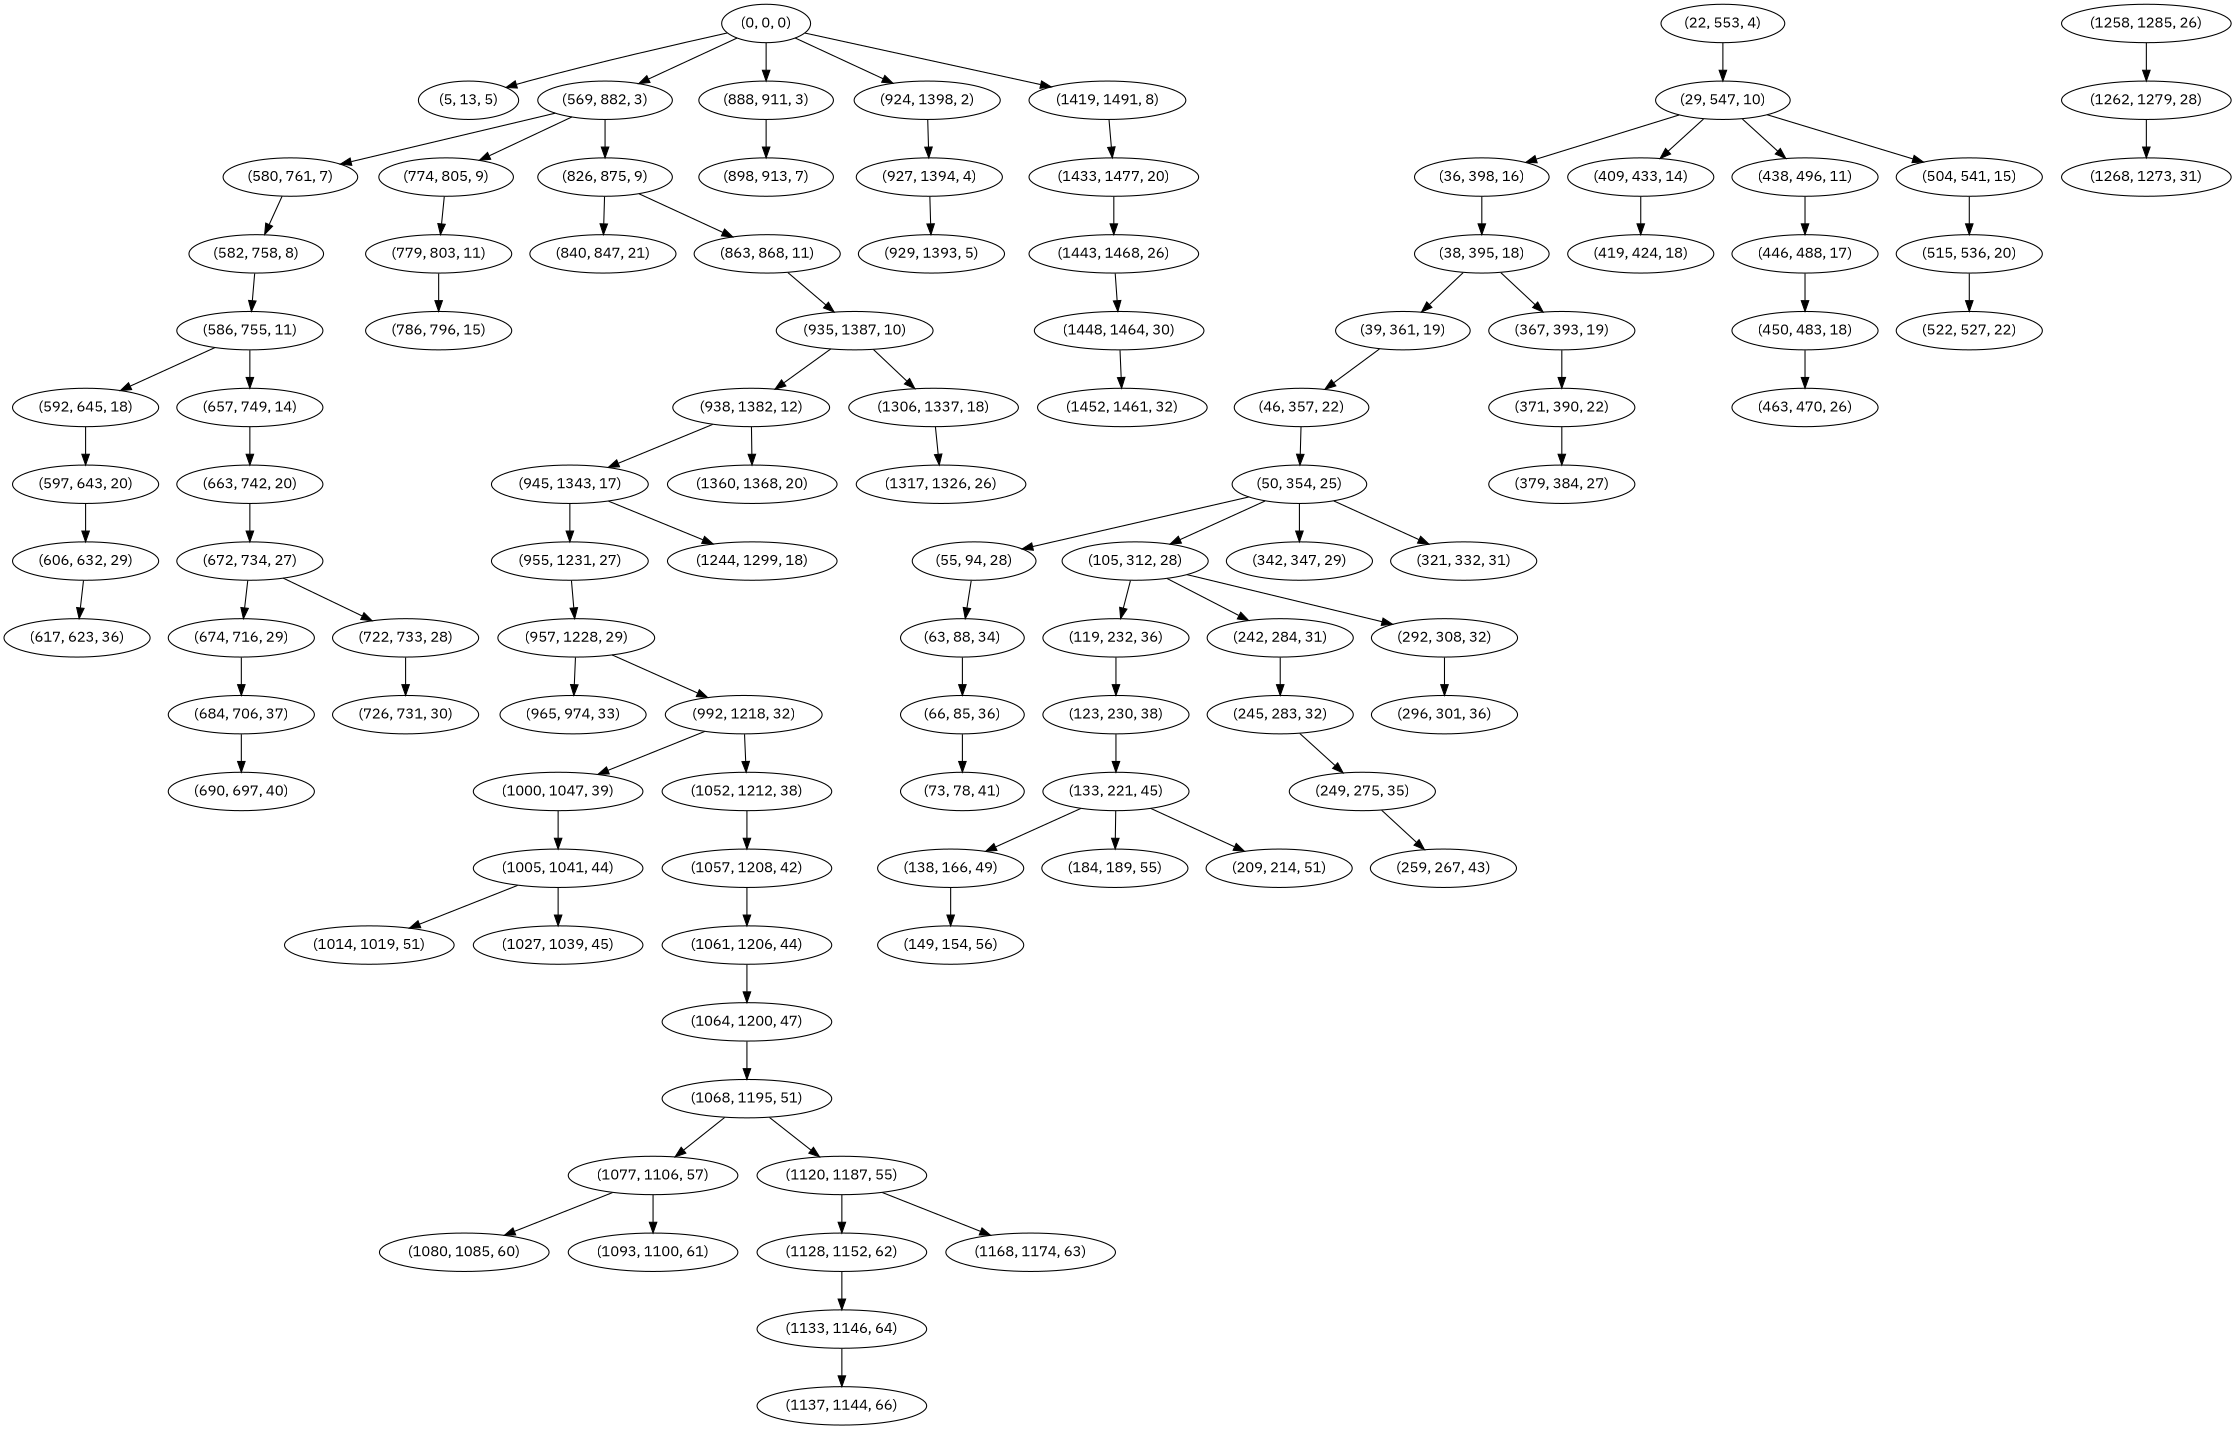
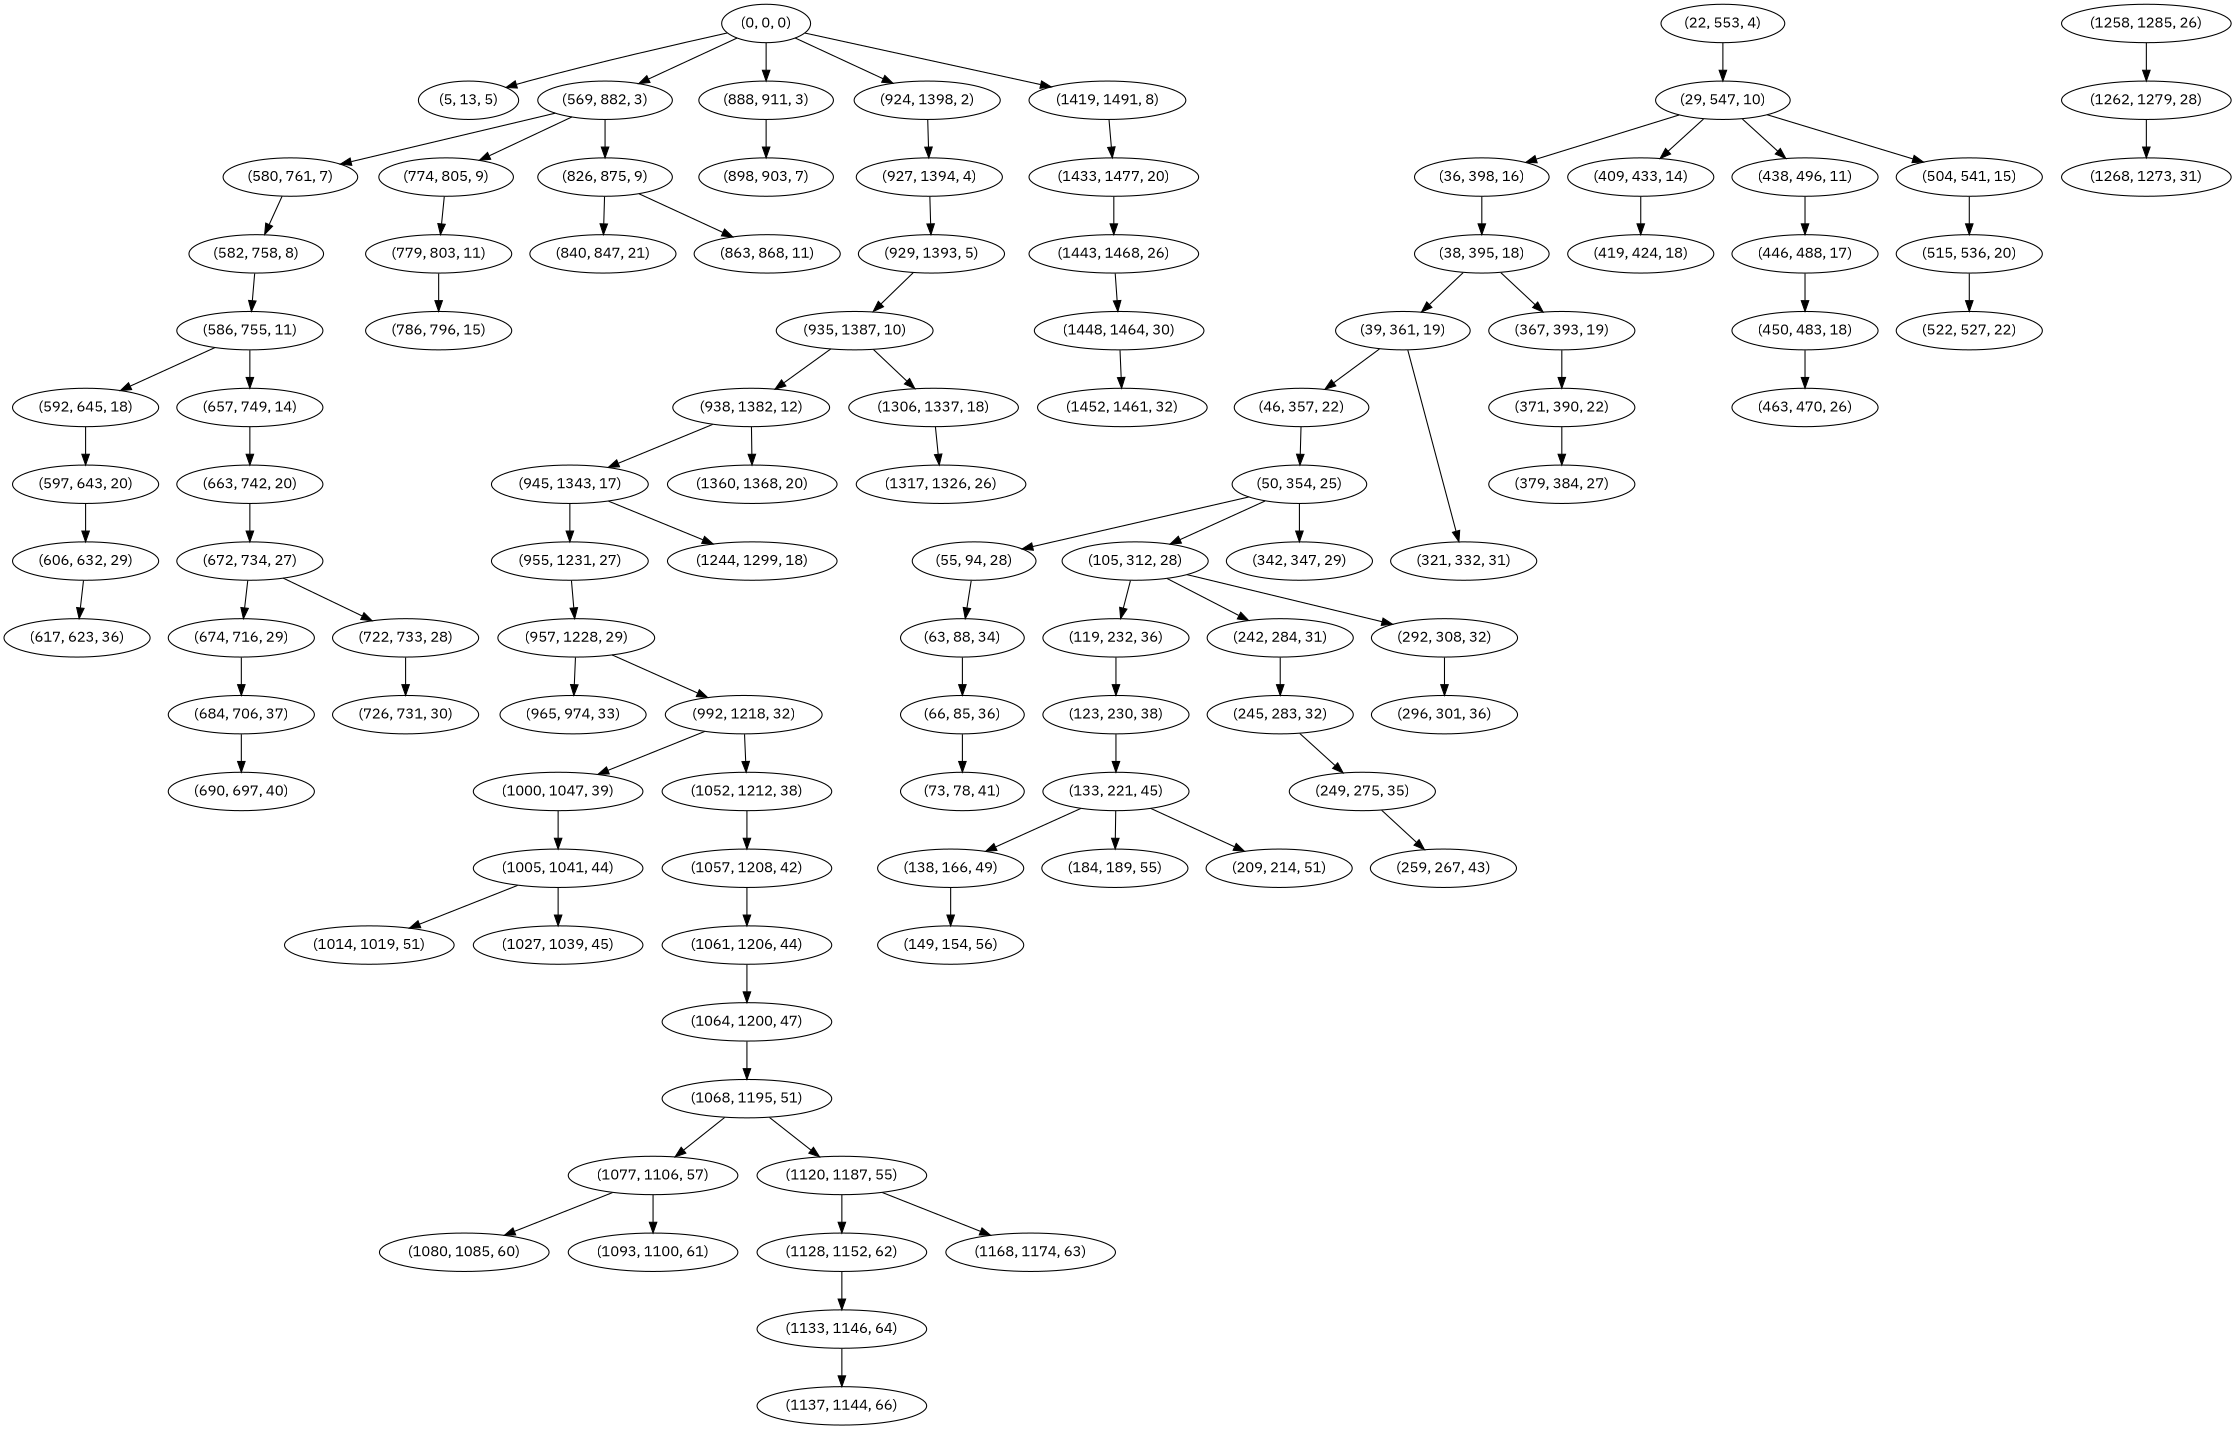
node "(898, 913, 7)": label "(898, 913, 7)" -> "(898, 903, 7)"
edge "(863, 868, 11)" -> "(935, 1387, 10)": now "(929, 1393, 5)" -> "(935, 1387, 10)"
edge "(50, 354, 25)" -> "(321, 332, 31)": now "(39, 361, 19)" -> "(321, 332, 31)"
